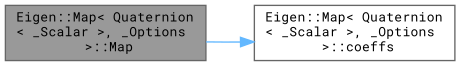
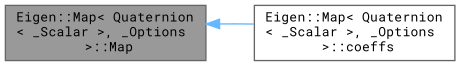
edge "Eigen::Map< Quaternion < _Scalar >, _Options >::Map" -> "Eigen::Map< Quaternion < _Scalar >, _Options >::coeffs": reversed
